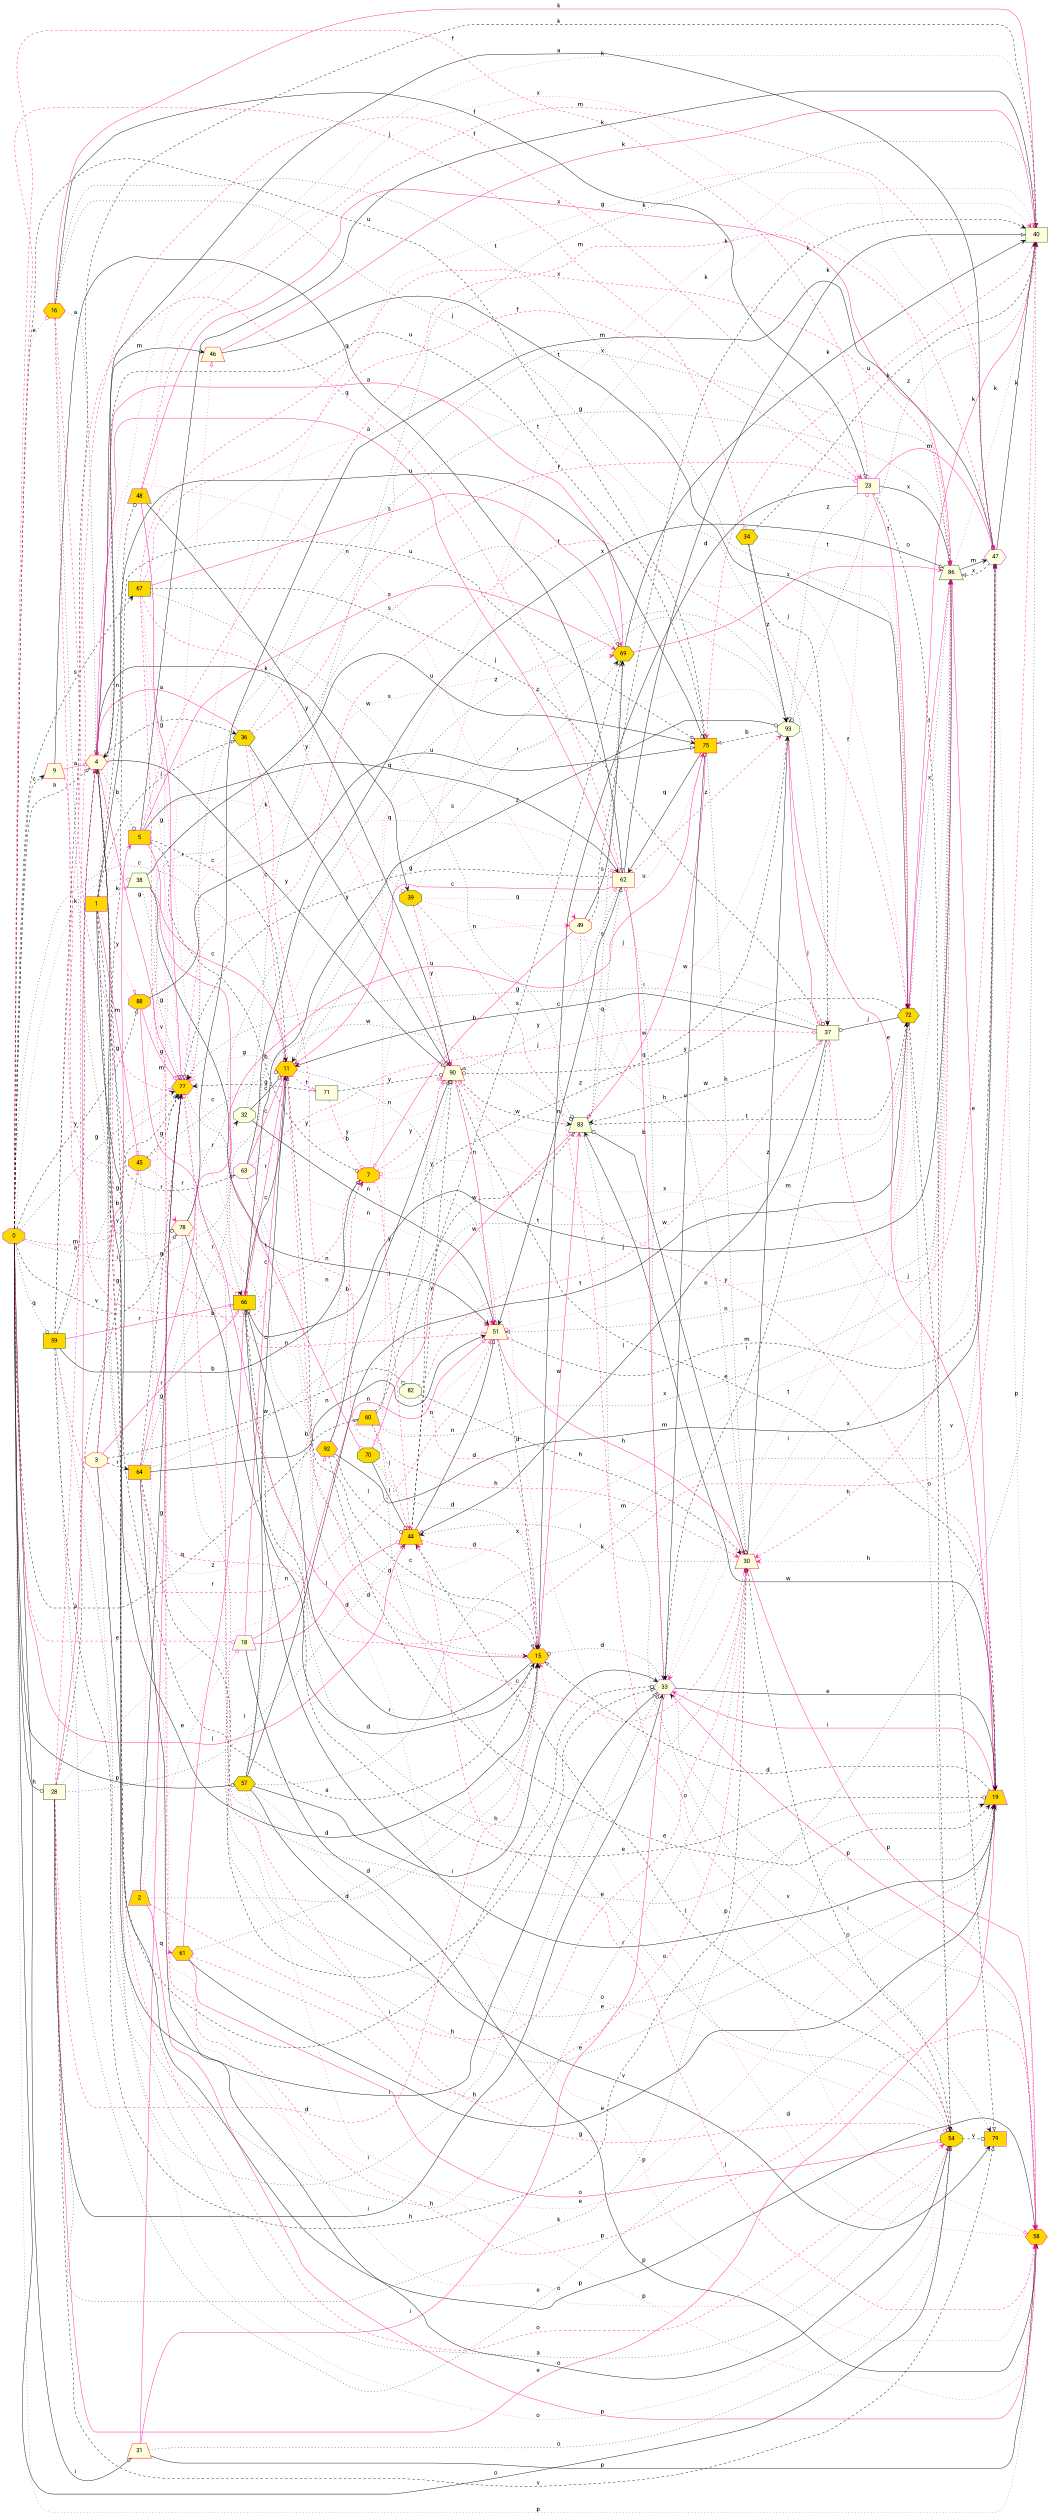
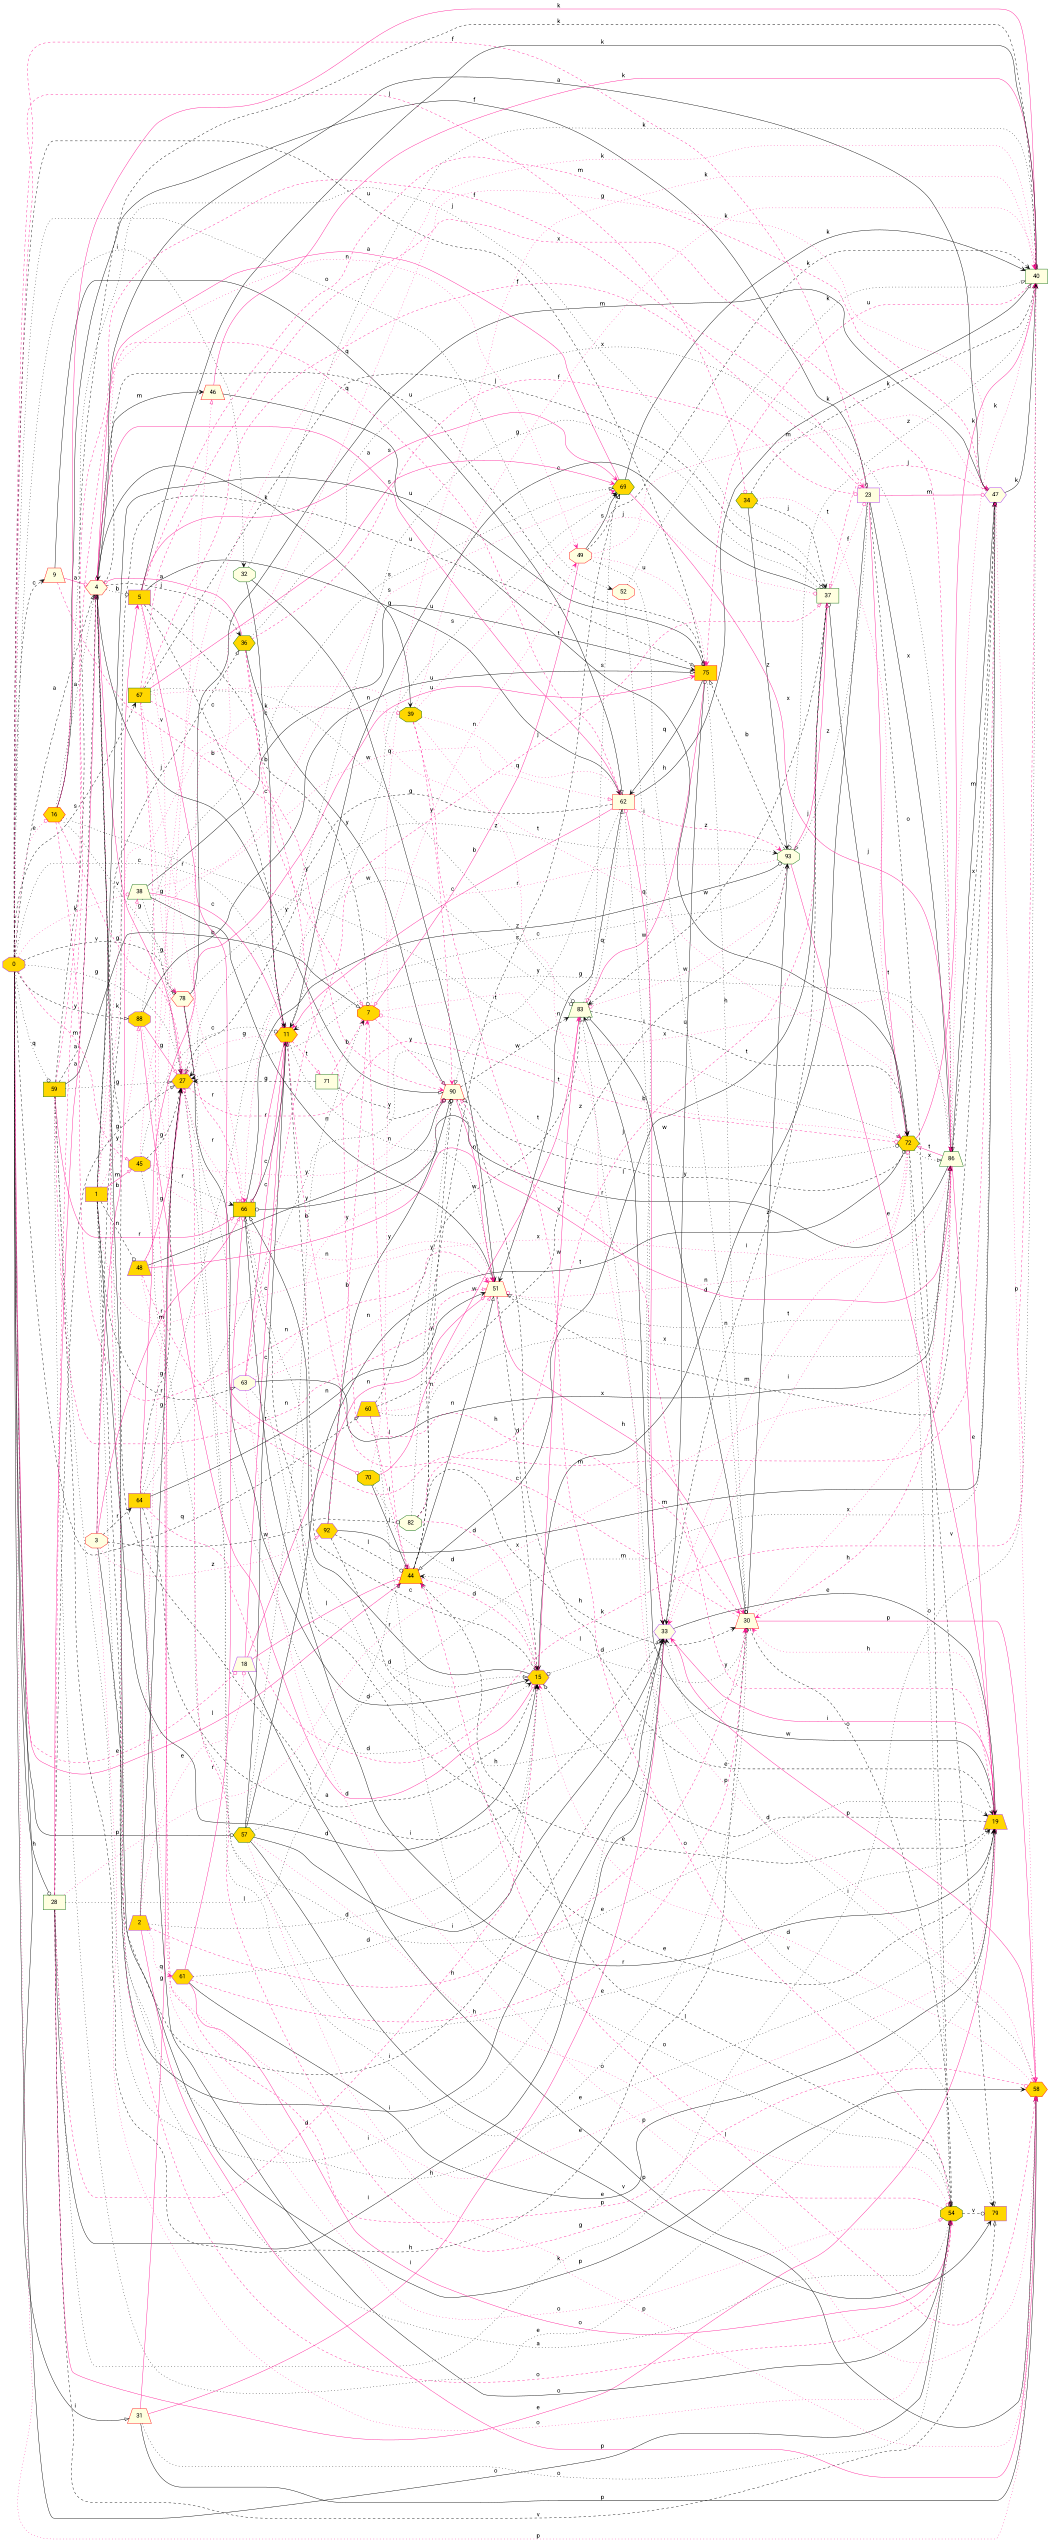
node "52": added
